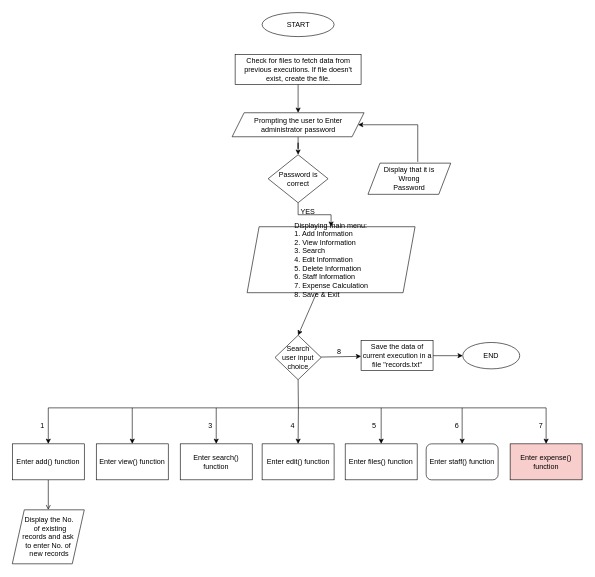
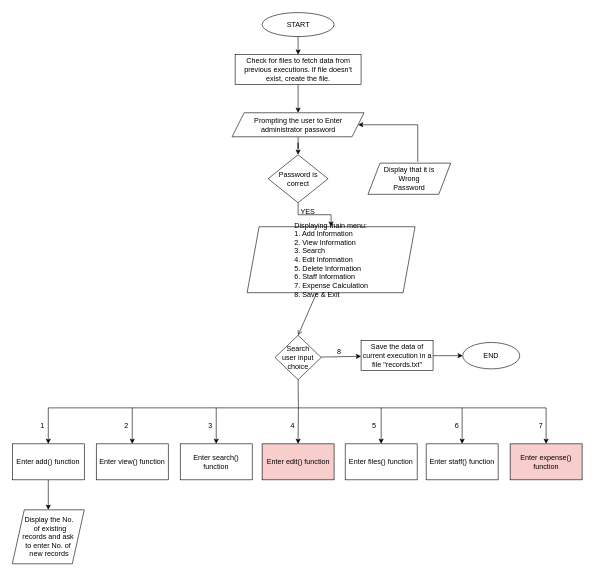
edge "START" -> "Check for files to fetch data from previous executions. If file doesn't exist, create the file.": added
edge "Displaying main menu: 1. Add Information 2. View Information 3. Search 4. Edit Information 5. Delete Information 6. Staff Information 7. Expense Calculation 8. Save & Exit" -> "Search user input choice": arrowhead classic -> open
node "2": added
node "Enter edit() function": fillcolor #ffffff -> #f8cecc
node "Enter staff() function": shape rounded rectangle -> rectangle
edge "Enter add() function" -> "Display the No. of existing records and ask to enter No. of new records": arrowhead open -> classic
